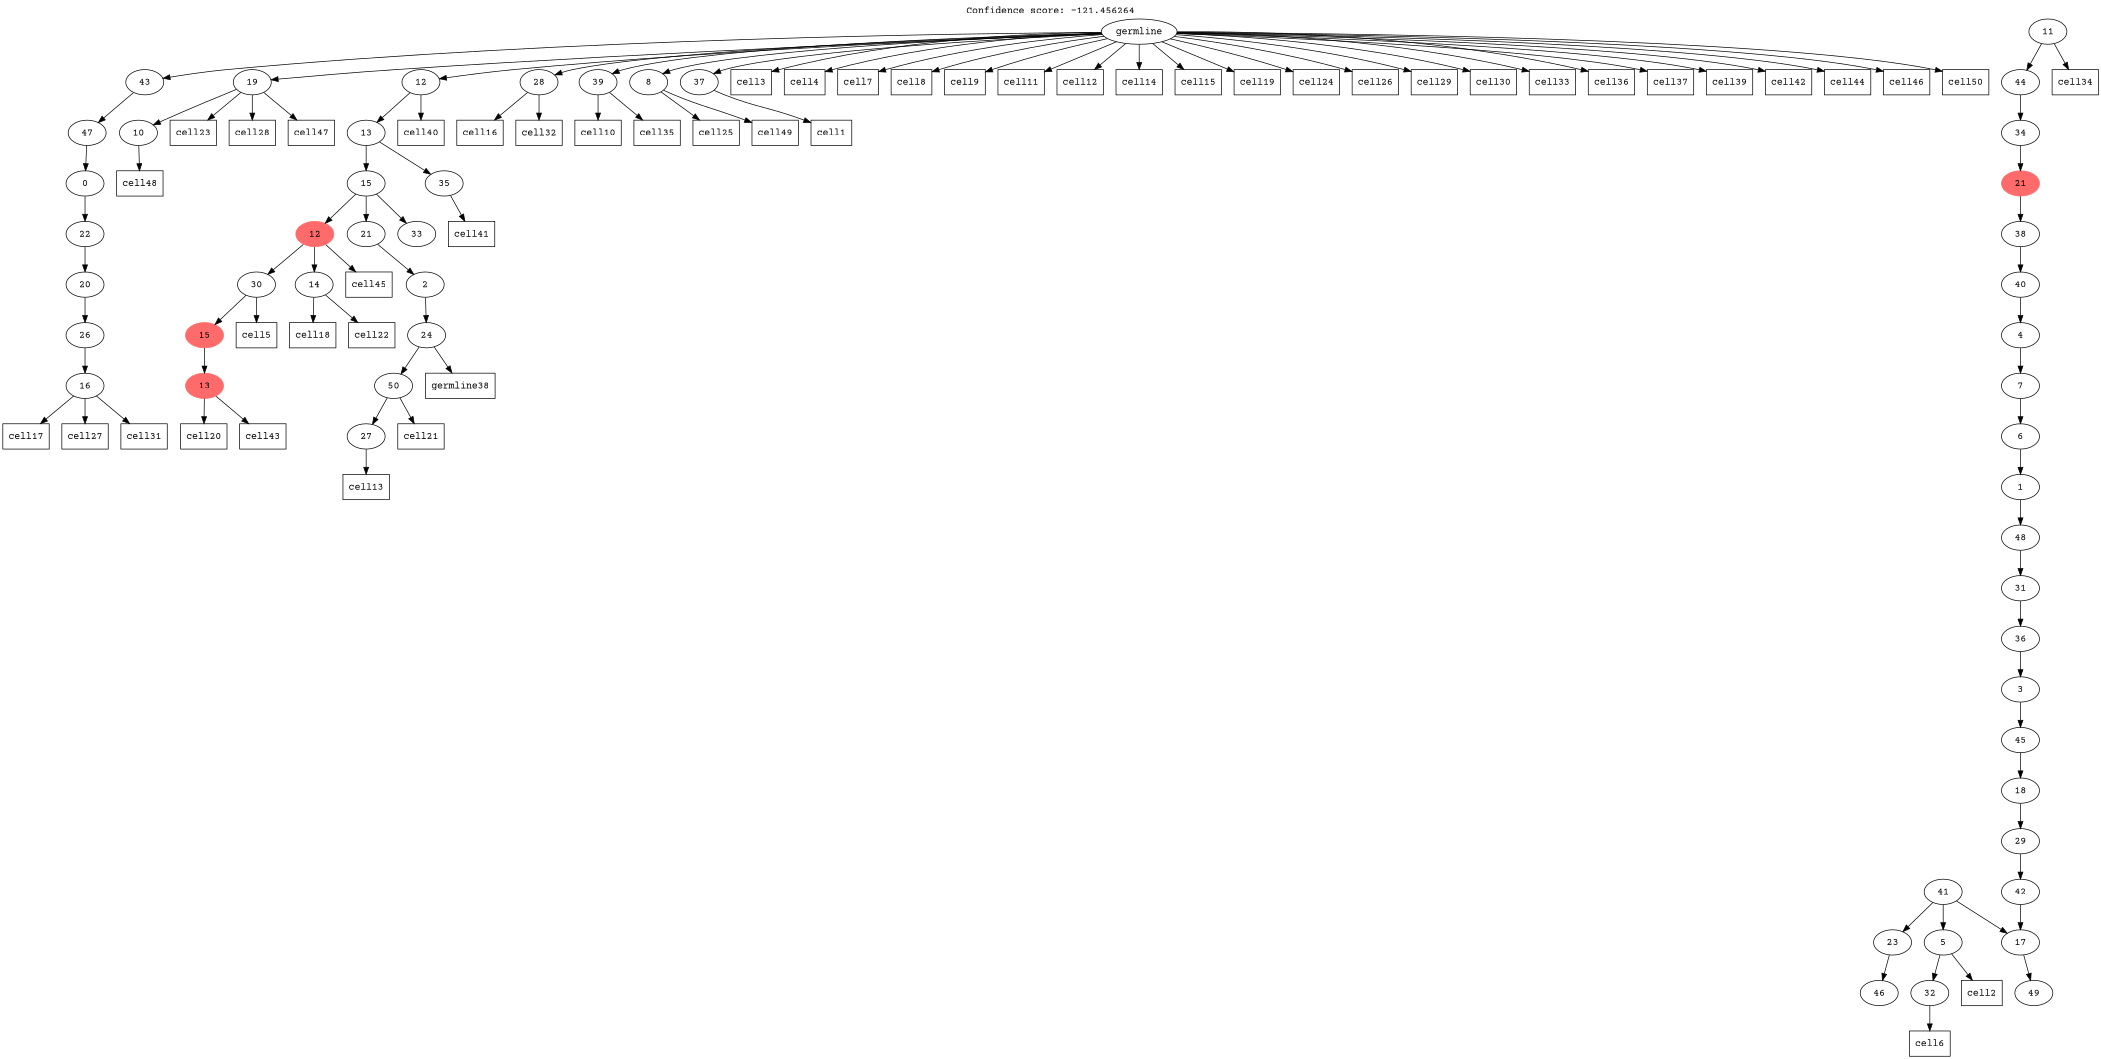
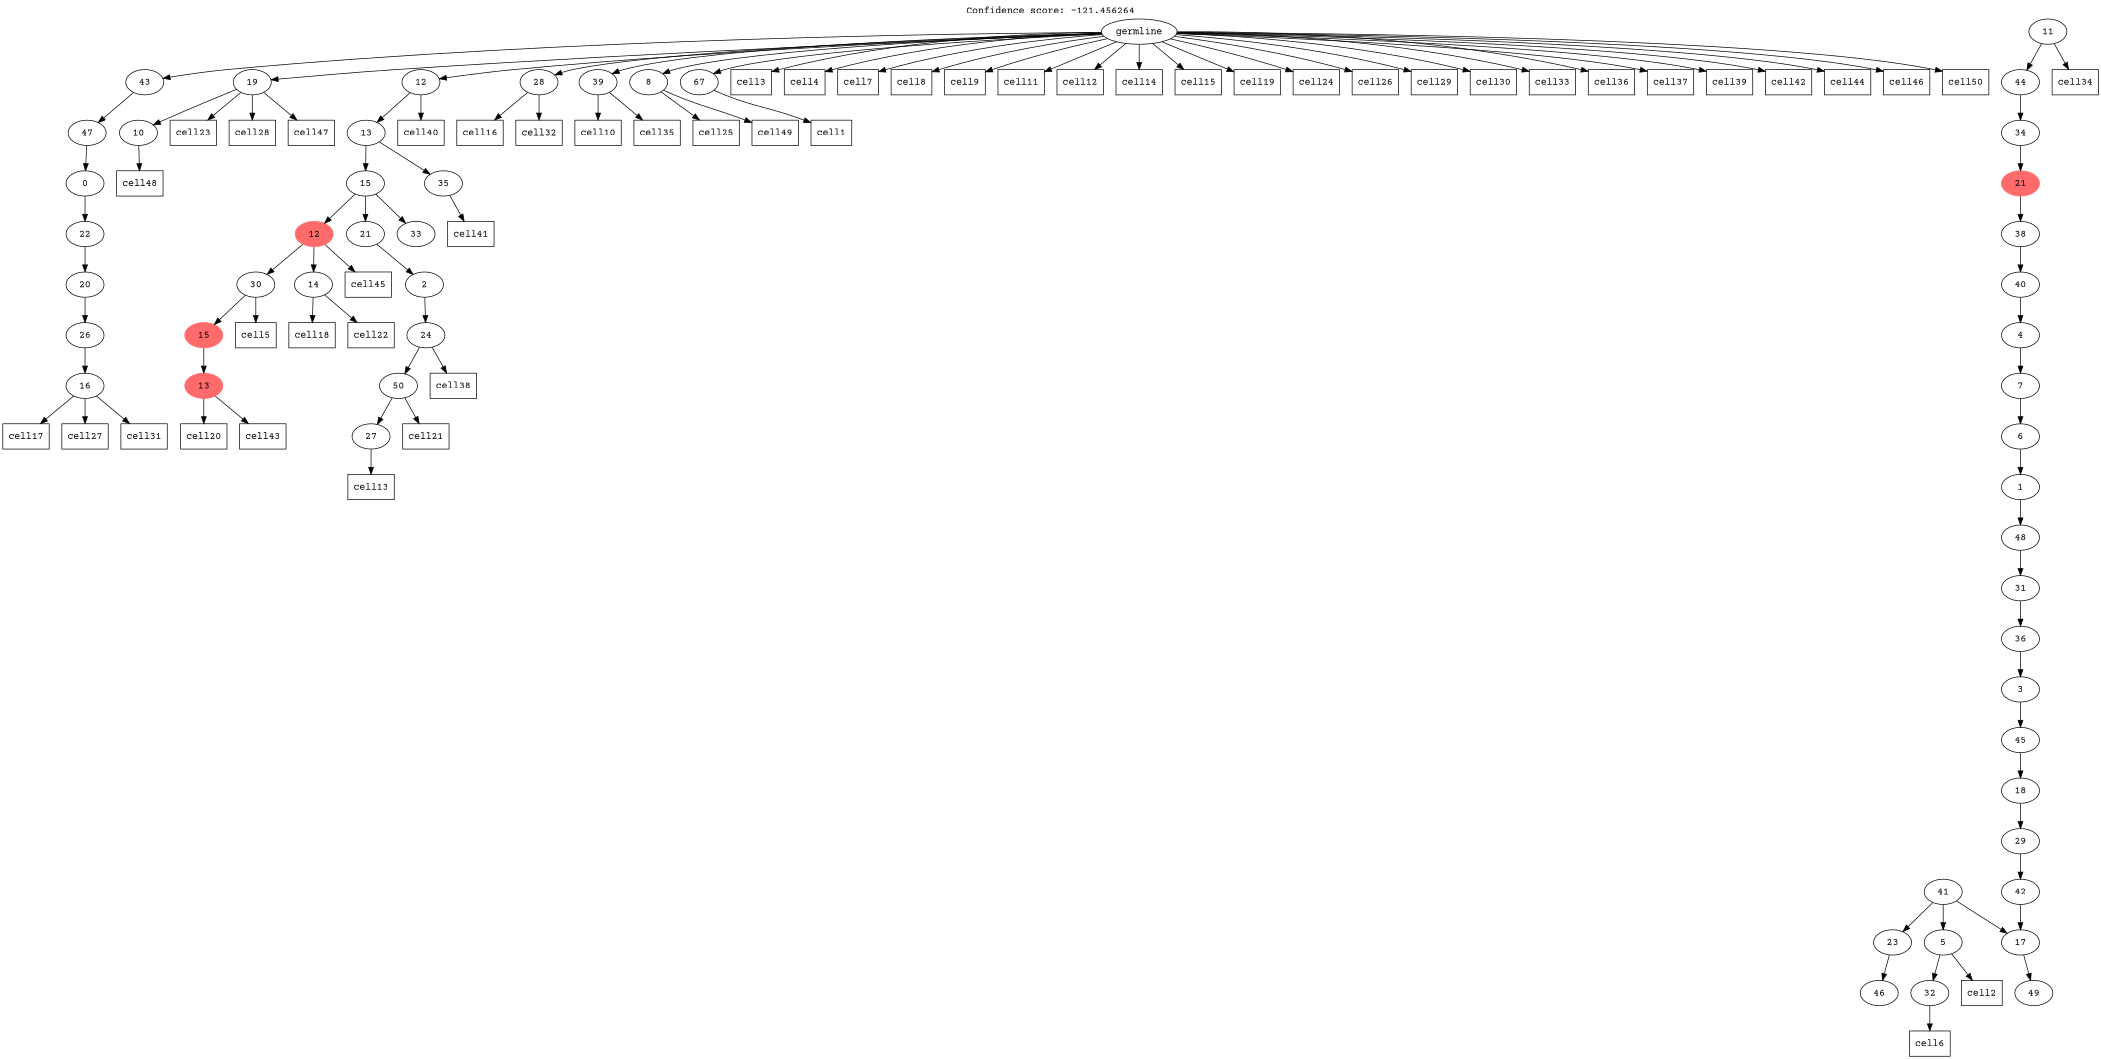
node "37": label "37" -> "67"
node "germline38": label "germline38" -> "cell38"
